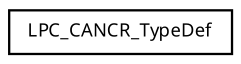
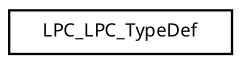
node "LPC_CANCR_TypeDef": label "LPC_CANCR_TypeDef" -> "LPC_LPC_TypeDef"
